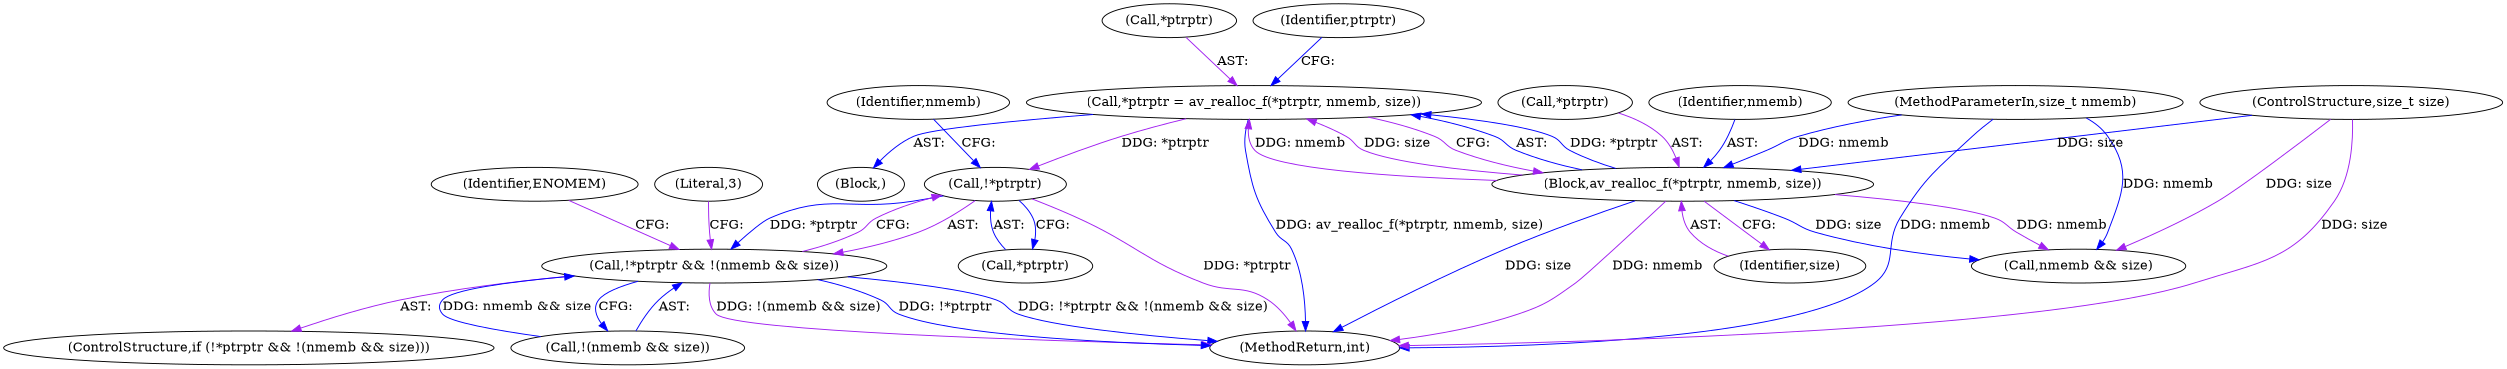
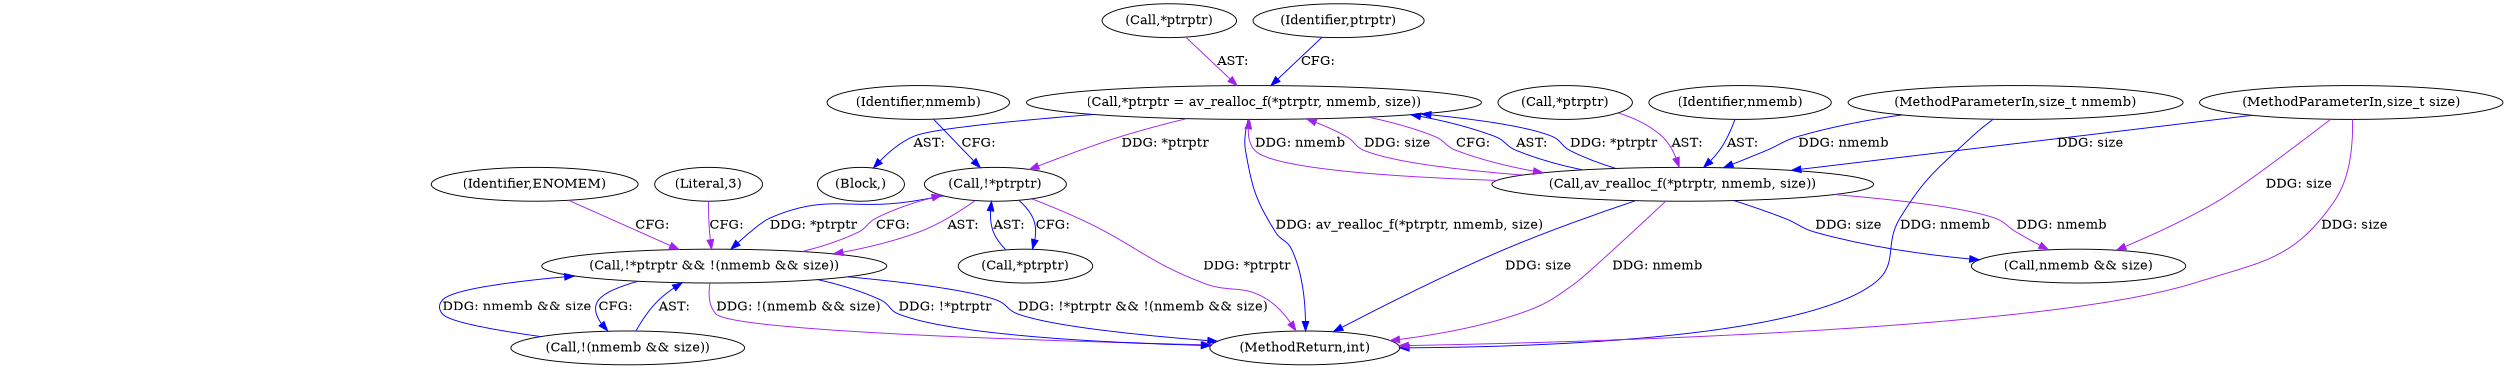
node "(ControlStructure,size_t size)": label "(ControlStructure,size_t size)" -> "(MethodParameterIn,size_t size)"
edge "(MethodParameterIn,size_t nmemb)" -> "(Call,nmemb && size)": removed, label "DDG: nmemb"
node "(Block,av_realloc_f(*ptrptr, nmemb, size))": label "(Block,av_realloc_f(*ptrptr, nmemb, size))" -> "(Call,av_realloc_f(*ptrptr, nmemb, size))"
node "(Identifier,size)": removed
node "(ControlStructure,if (!*ptrptr && !(nmemb && size)))": removed
